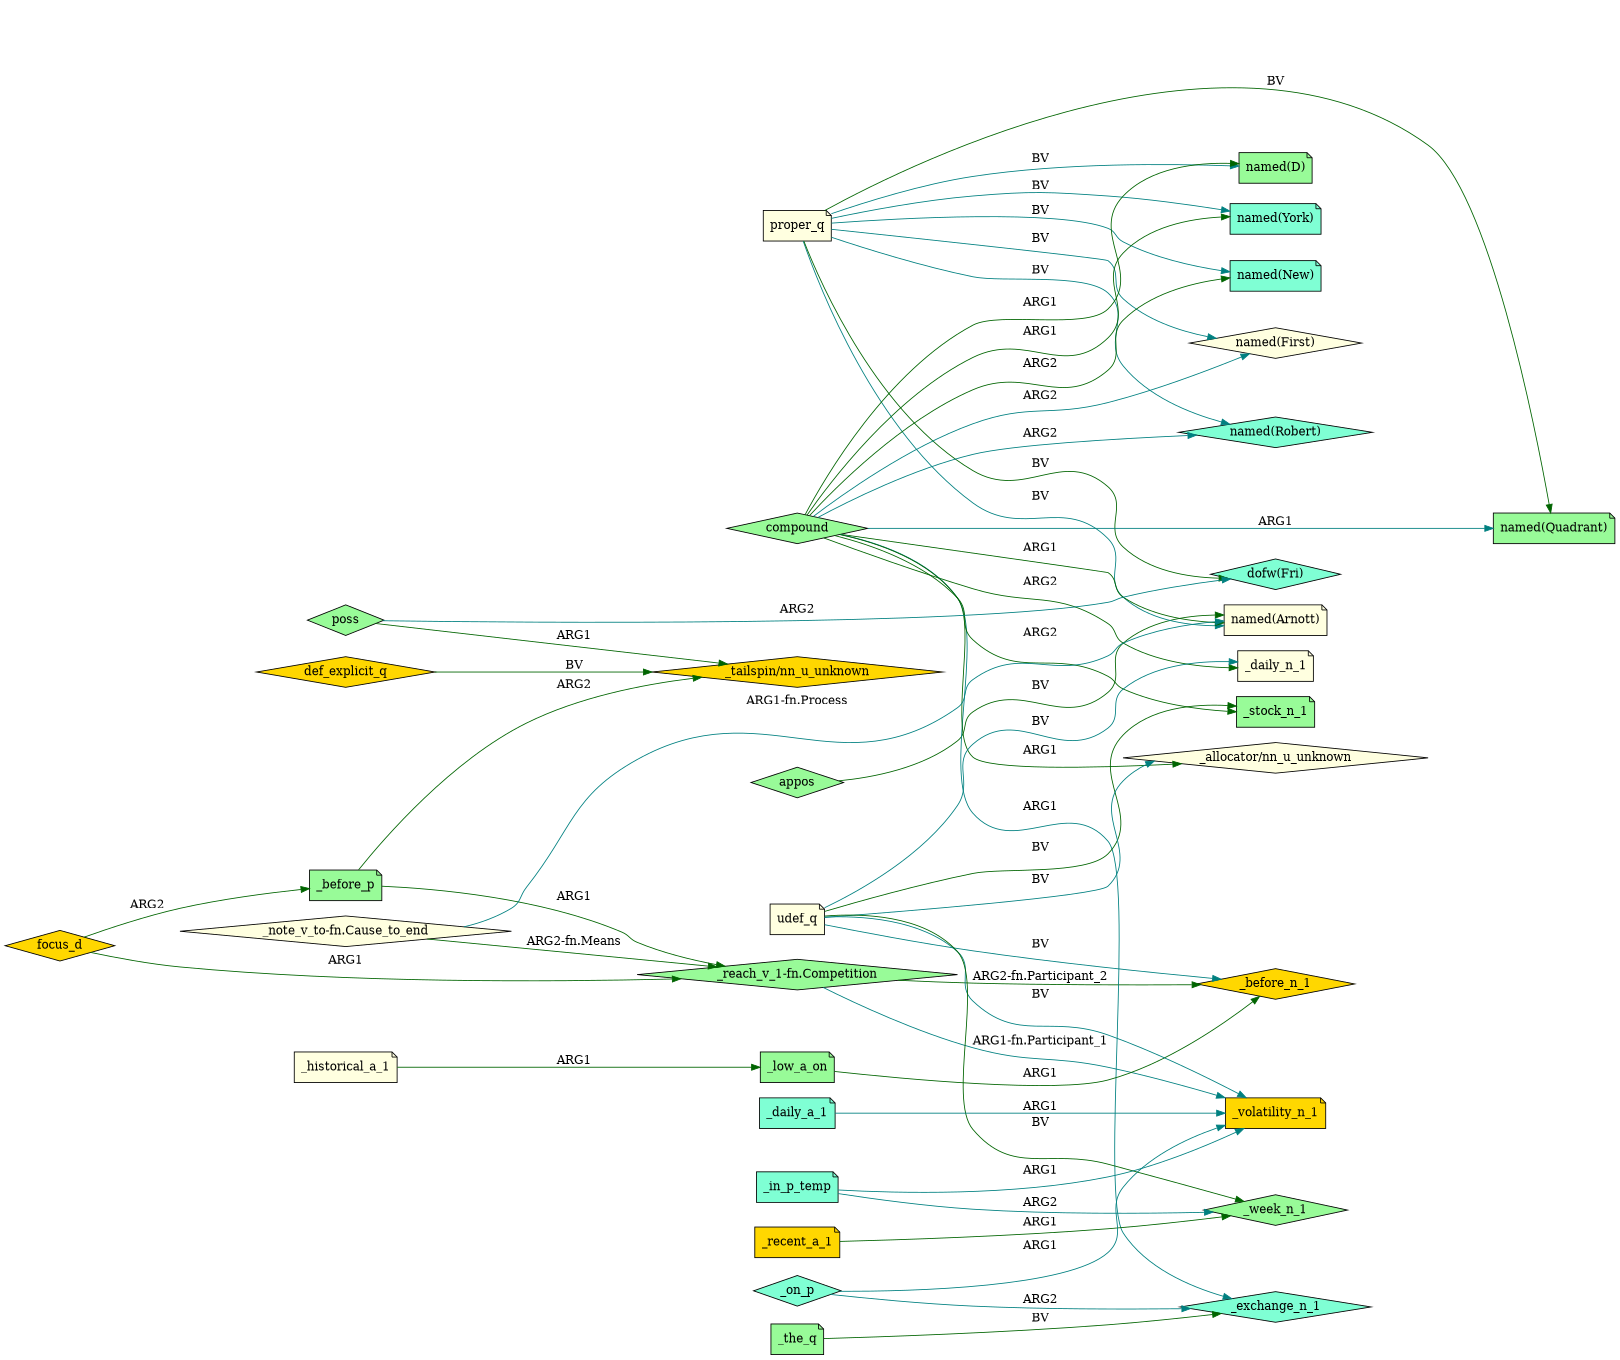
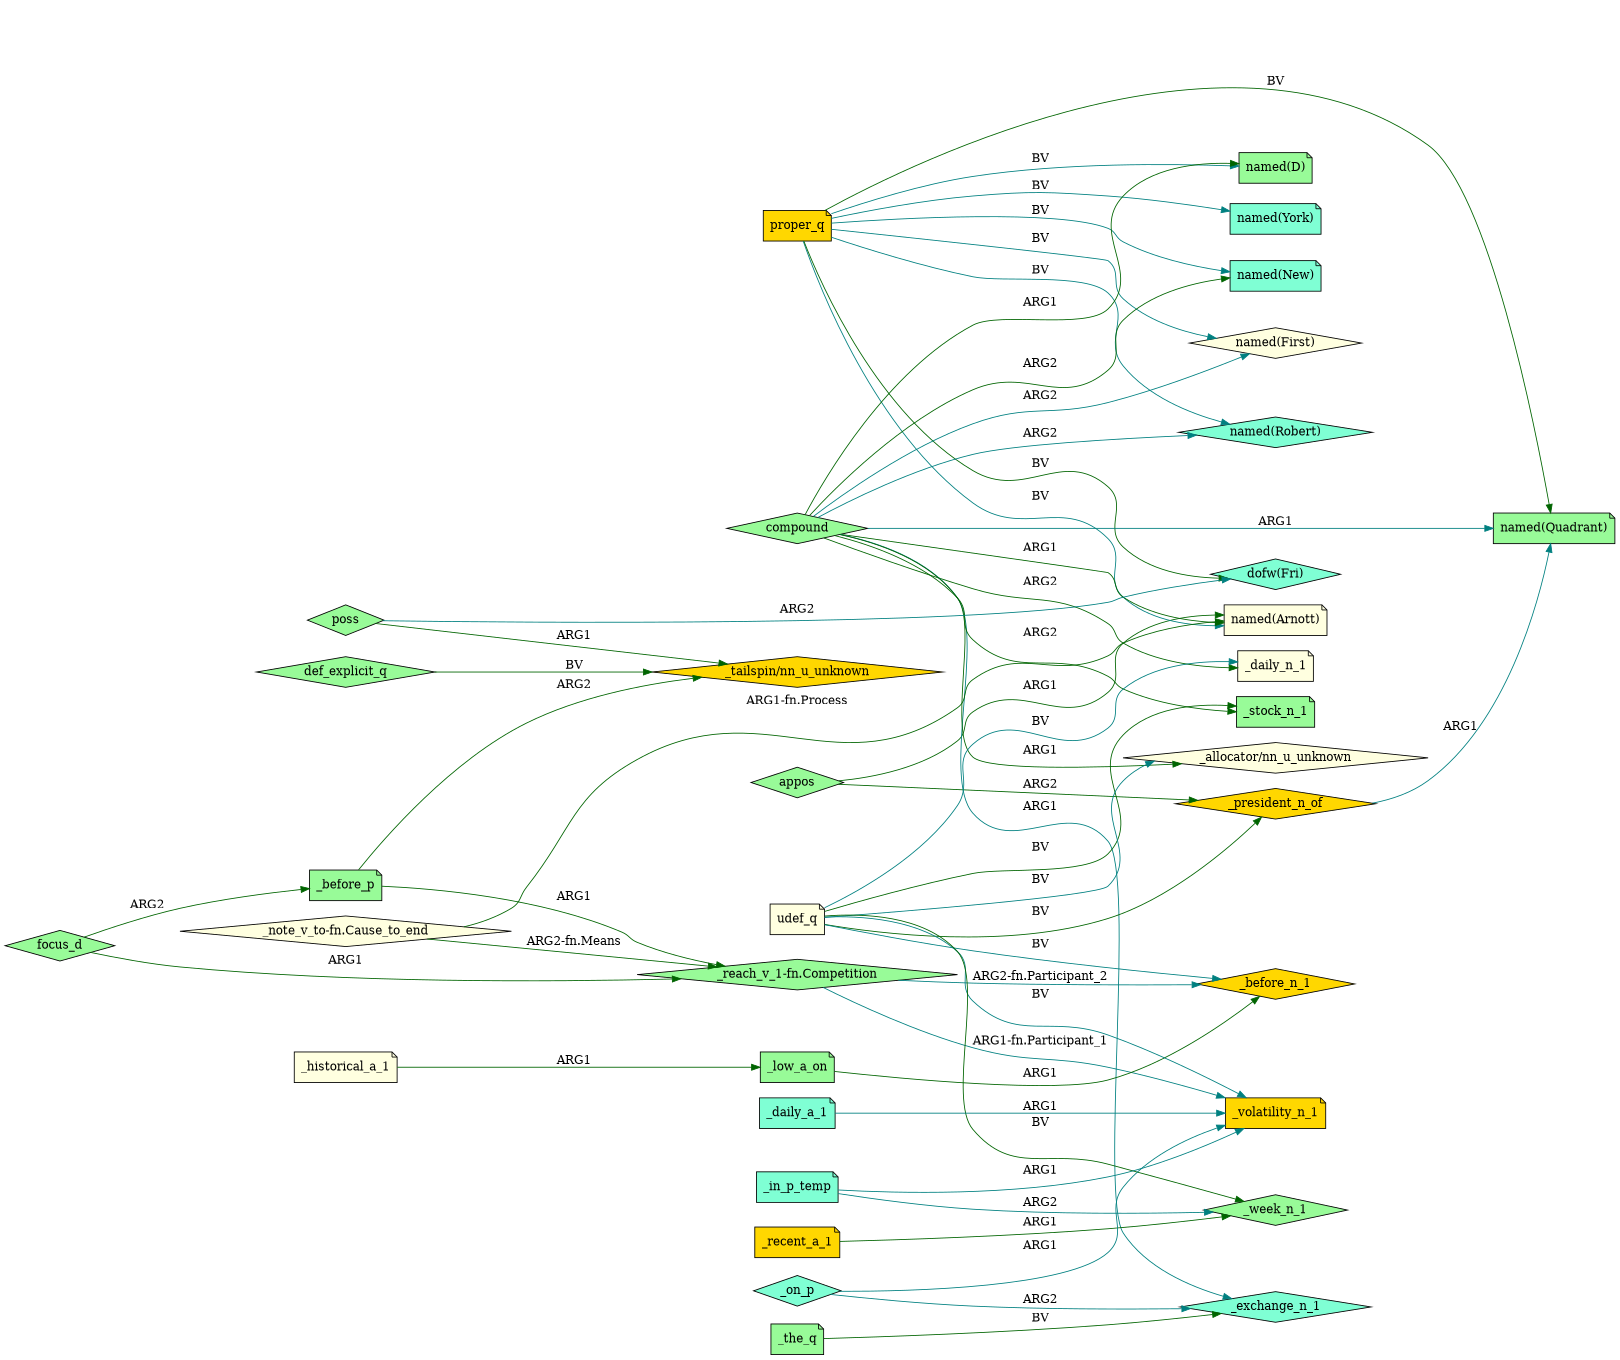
node "proper_q": fillcolor lightyellow -> gold
edge "compound" -> "named(York)": removed, label "ARG1"
node "def_explicit_q": fillcolor gold -> palegreen
edge "appos" -> "named(Arnott)": label "BV" -> "ARG1"
edge "_note_v_to-fn.Cause_to_end" -> "named(Arnott)": color teal -> darkgreen
node "_president_n_of": added
node "focus_d": fillcolor gold -> palegreen
edge "_reach_v_1-fn.Competition" -> "_before_n_1": color darkgreen -> teal
